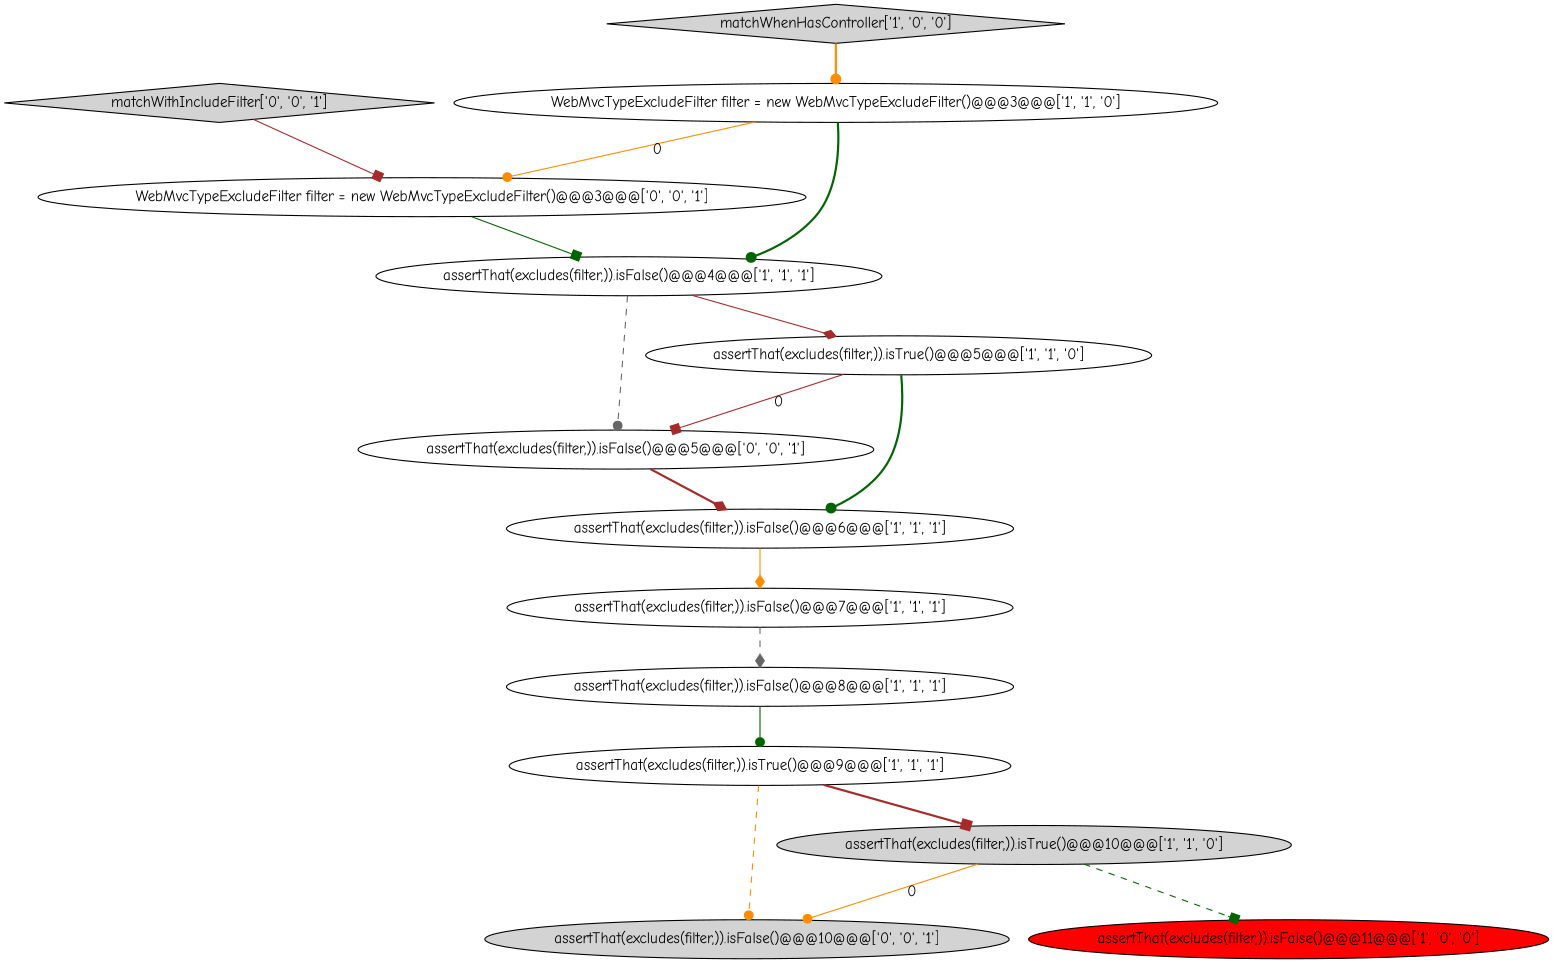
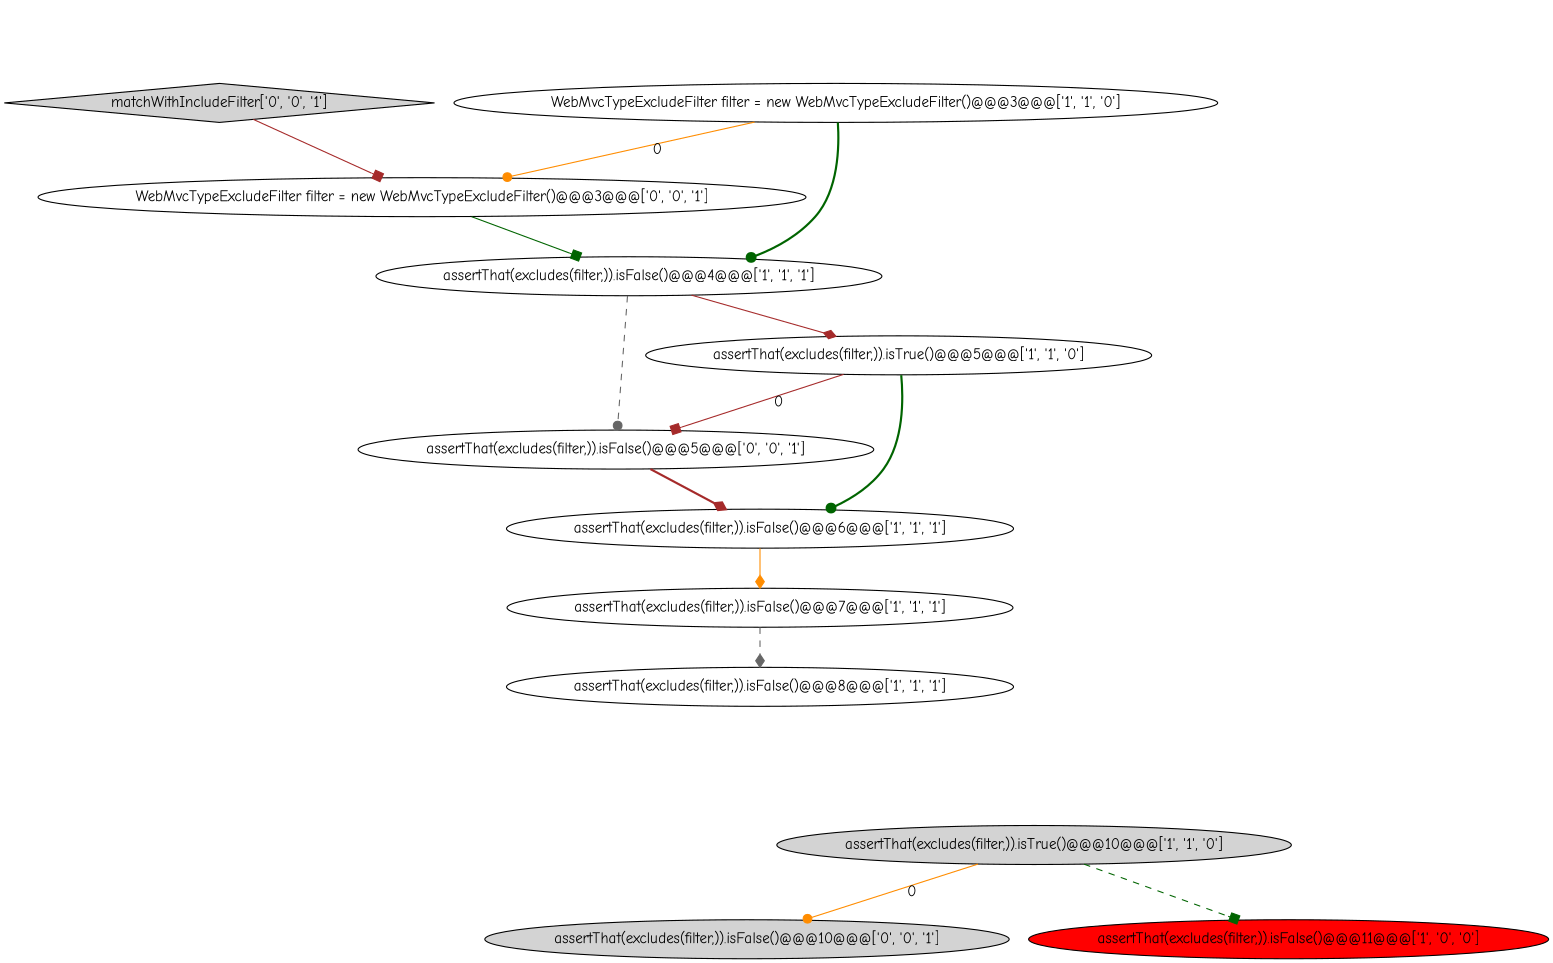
node "matchWhenHasController['1', '0', '0']": removed
node "assertThat(excludes(filter,)).isTrue()@@@9@@@['1', '1', '1']": removed
